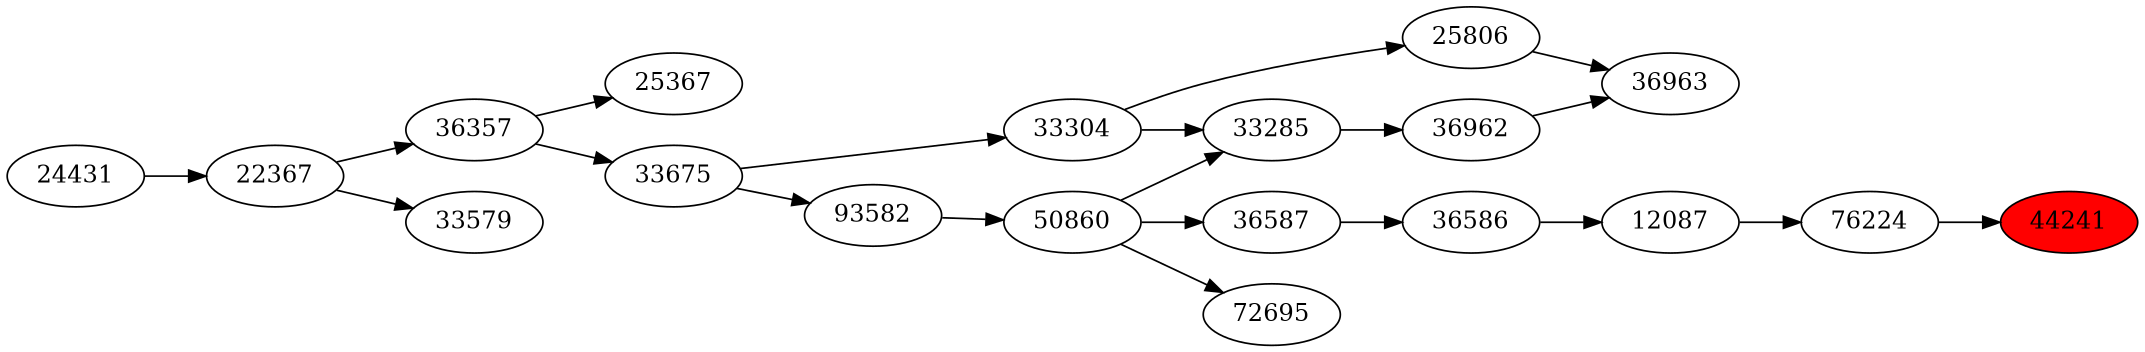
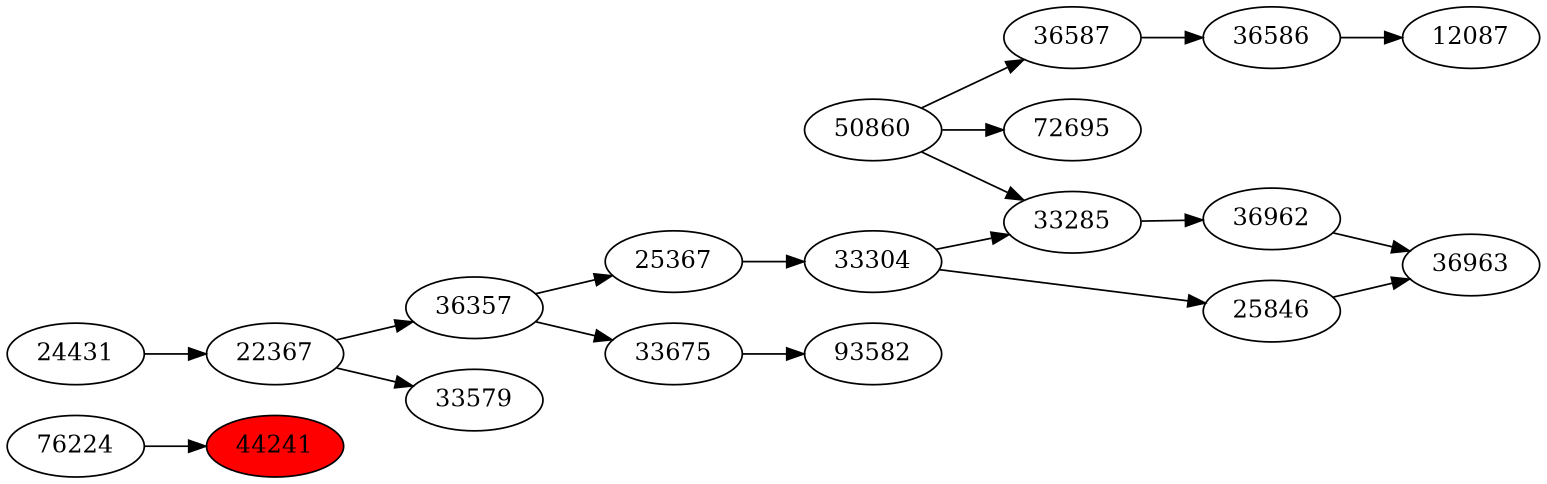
node "25806": label "25806" -> "25846"
edge "33675" -> "33304": now "25367" -> "33304"
edge "93582" -> "50860": removed
edge "12087" -> "76224": removed
